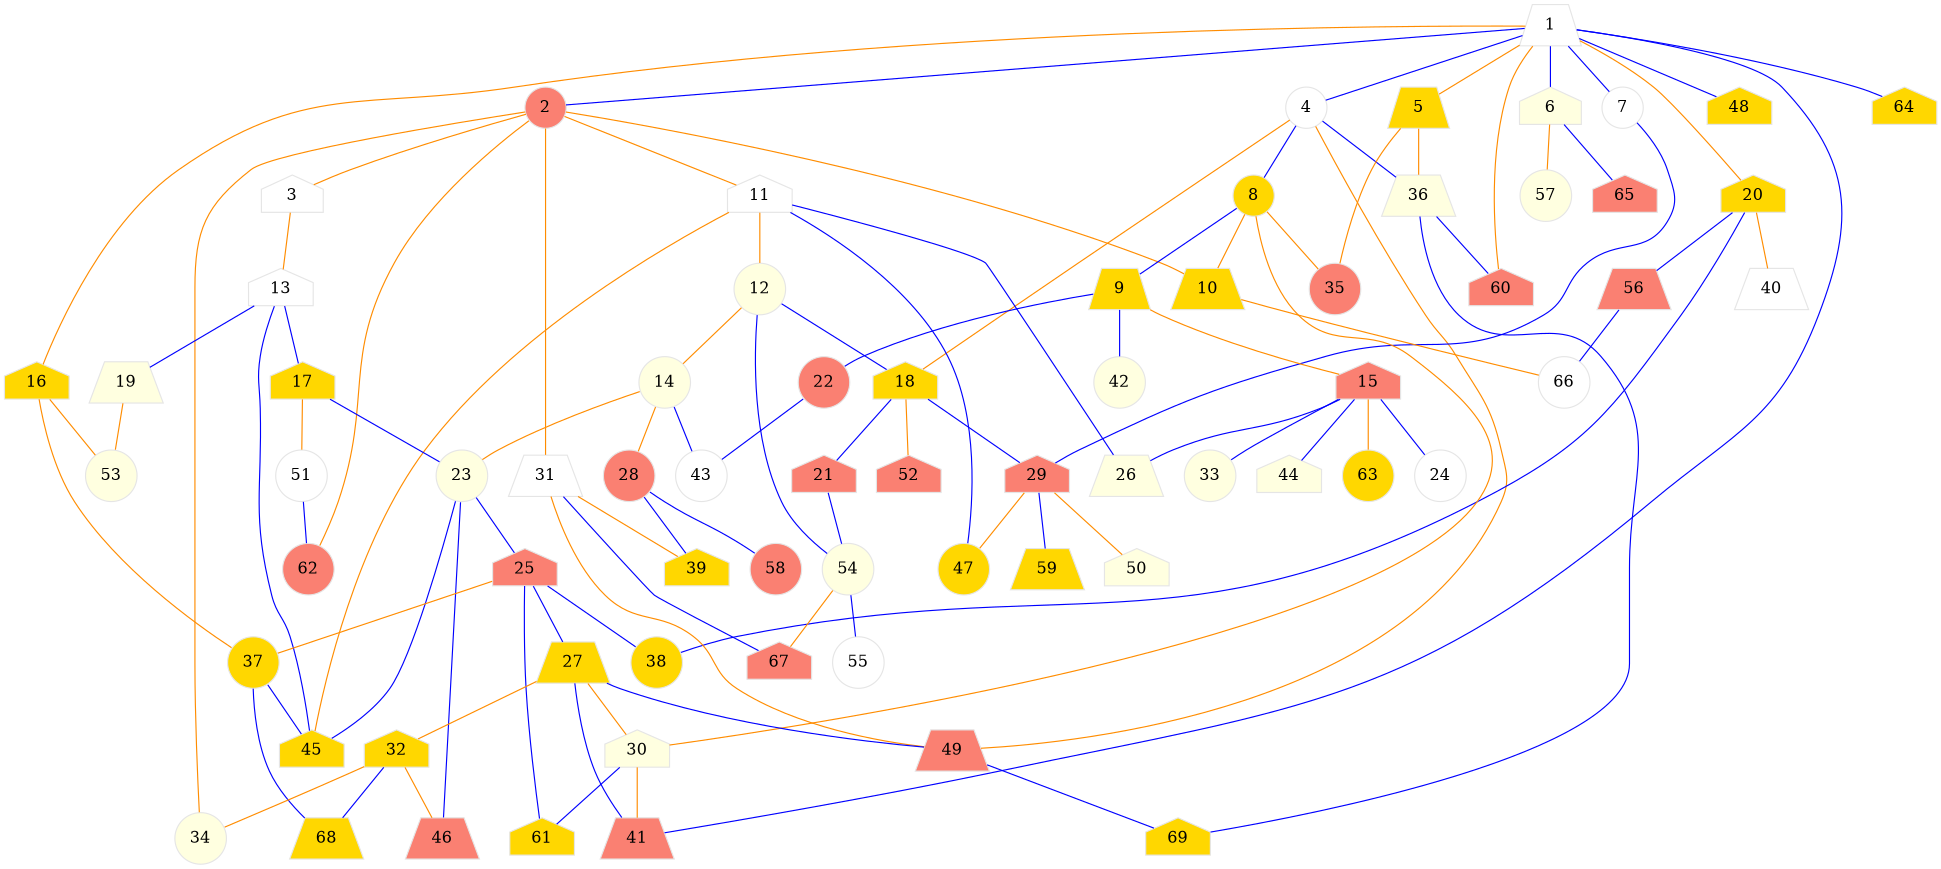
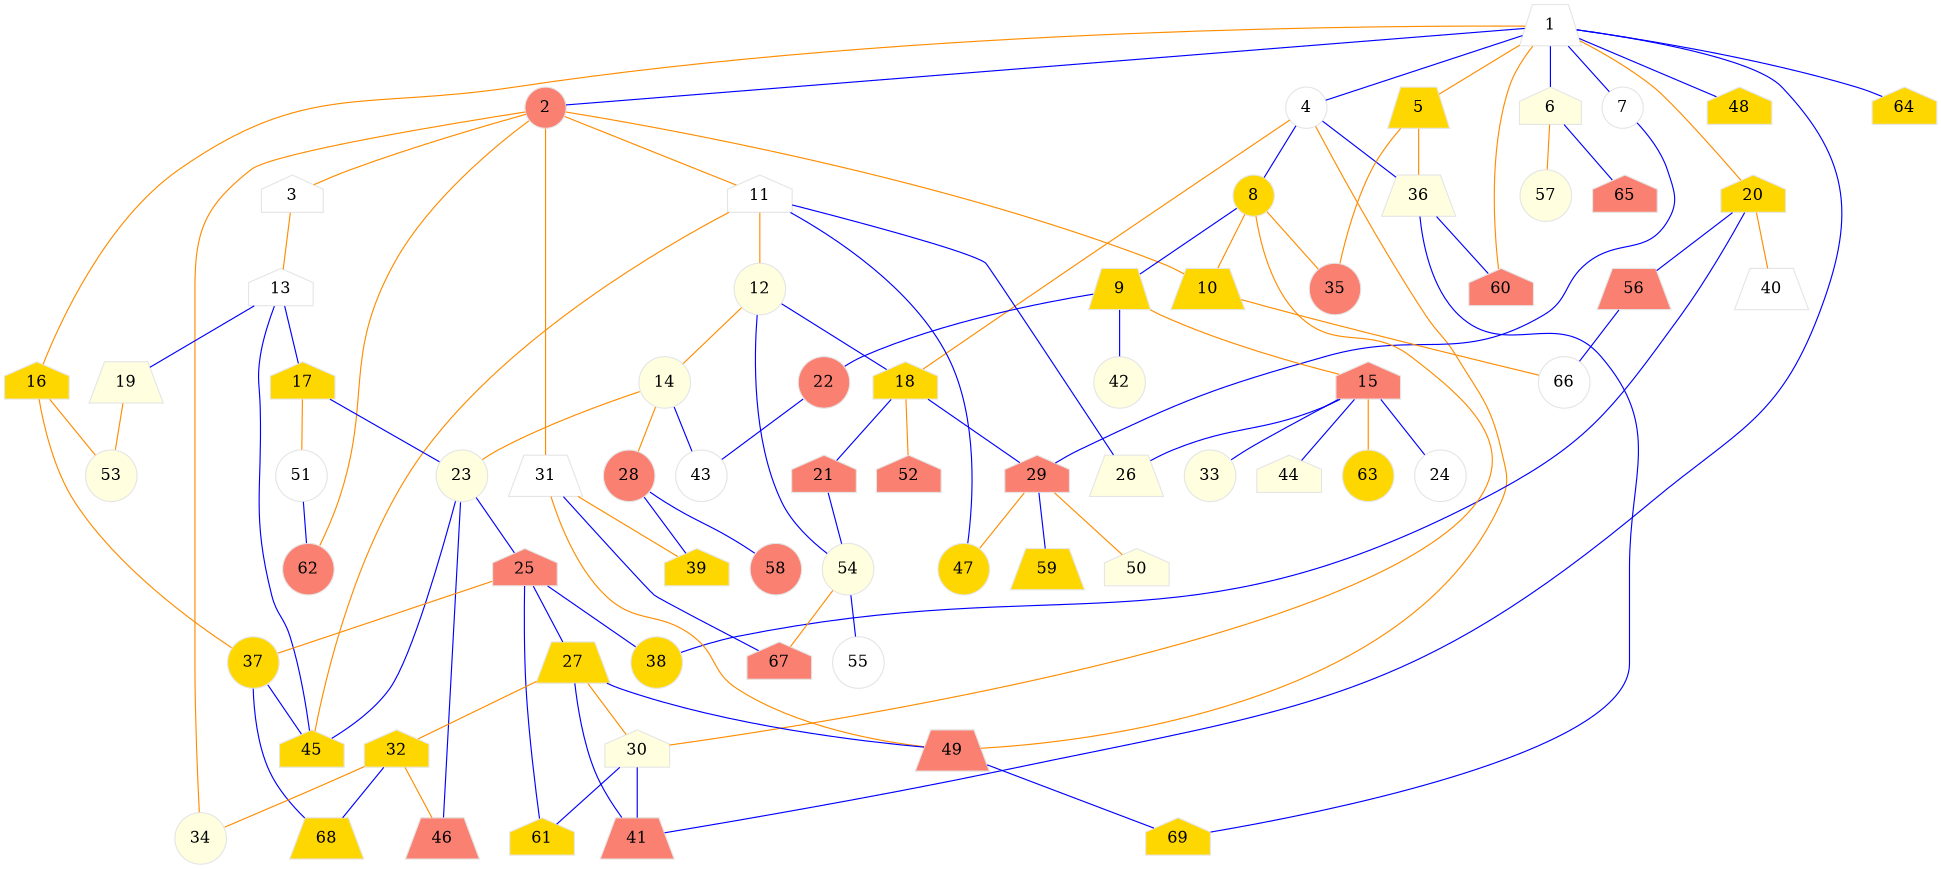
edge "30" -- "41": color darkorange -> blue
